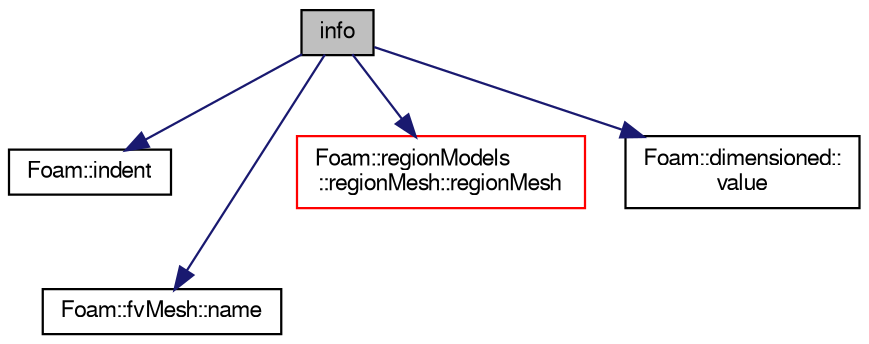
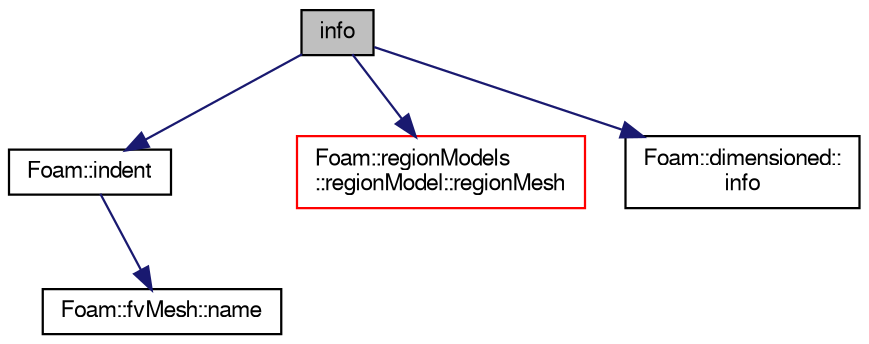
edge "info" -> "Foam::fvMesh::name": now "Foam::indent" -> "Foam::fvMesh::name"
node "Foam::regionModels ::regionMesh::regionMesh": label "Foam::regionModels ::regionMesh::regionMesh" -> "Foam::regionModels ::regionModel::regionMesh"
node "Foam::dimensioned:: value": label "Foam::dimensioned:: value" -> "Foam::dimensioned:: info"
